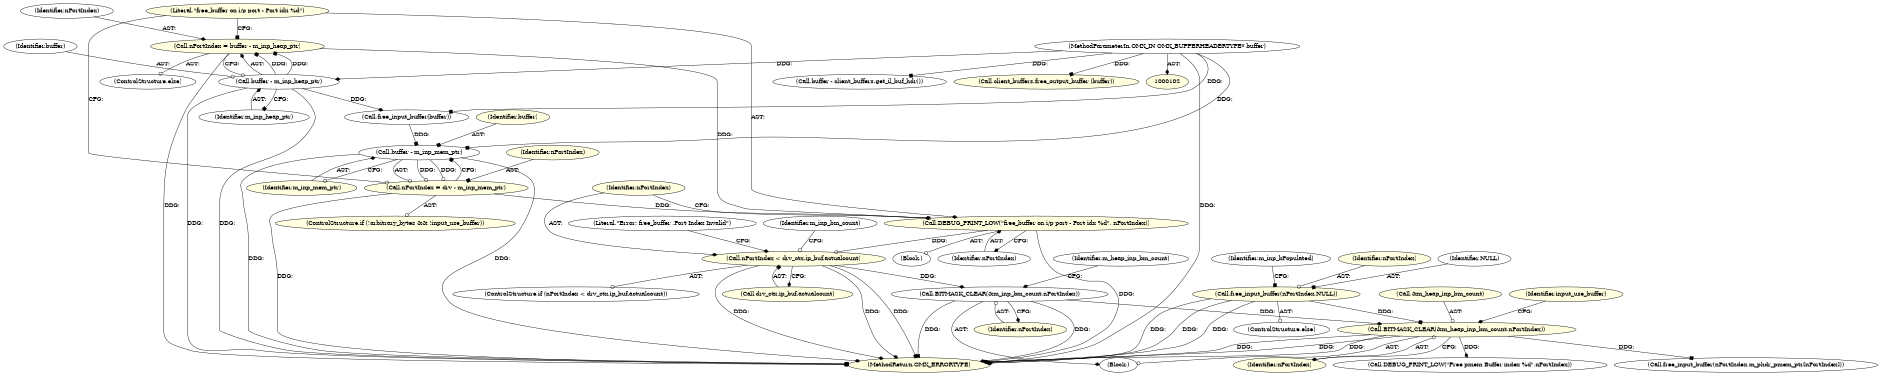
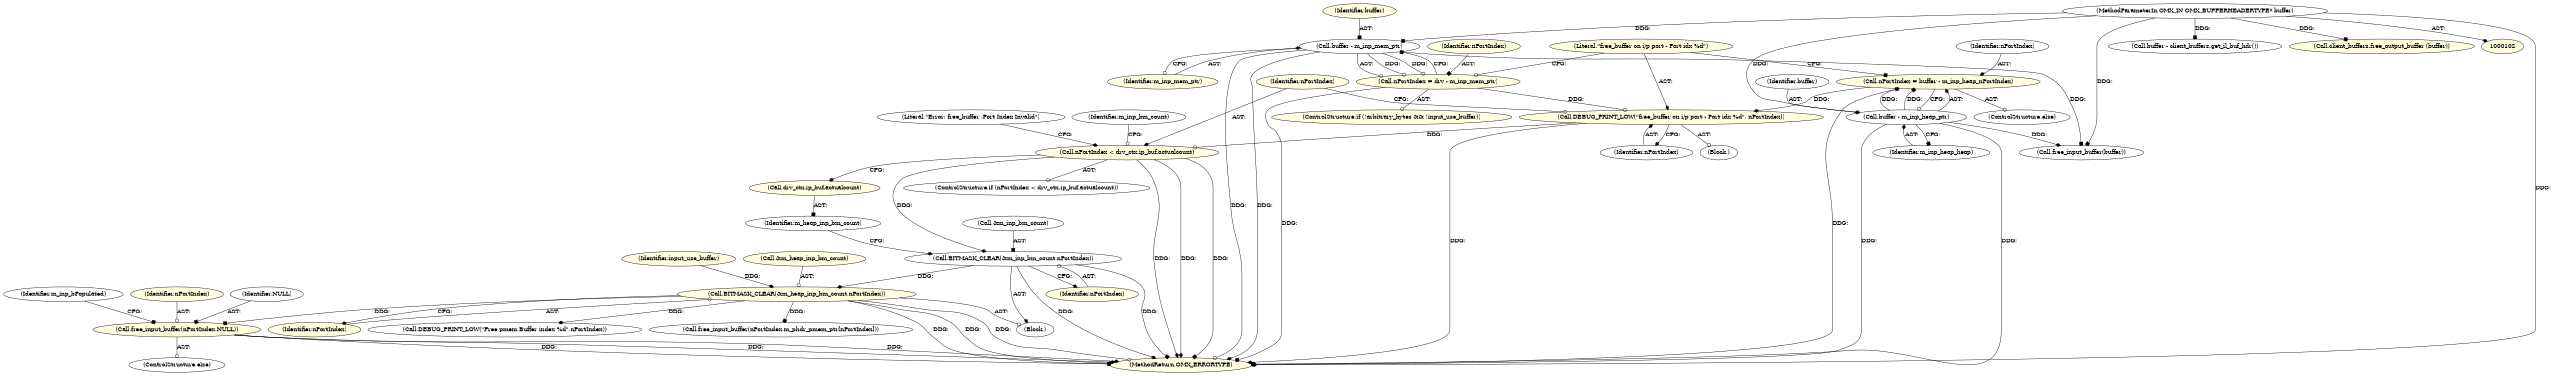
node "(Call,nPortIndex = buffer - m_inp_heap_ptr)": label "(Call,nPortIndex = buffer - m_inp_heap_ptr)" -> "(Call,nPortIndex = buffer - m_inp_heap_nPortIndex)"
node "(Identifier,m_inp_heap_ptr)": label "(Identifier,m_inp_heap_ptr)" -> "(Identifier,m_inp_heap_heap)"
edge "(Call,free_input_buffer(buffer))" -> "(Call,buffer - m_inp_mem_ptr)": reversed
node "(Call,&m_inp_bm_count)": added
edge "(Call,drv_ctx.ip_buf.actualcount)" -> "(Call,nPortIndex < drv_ctx.ip_buf.actualcount)": now "(Call,drv_ctx.ip_buf.actualcount)" -> "(Identifier,m_heap_inp_bm_count)"
edge "(Call,free_input_buffer(nPortIndex,NULL))" -> "(Call,BITMASK_CLEAR(&m_heap_inp_bm_count,nPortIndex))": reversed
edge "(Identifier,input_use_buffer)" -> "(Call,BITMASK_CLEAR(&m_heap_inp_bm_count,nPortIndex))": label "CFG: " -> "DDG: "
